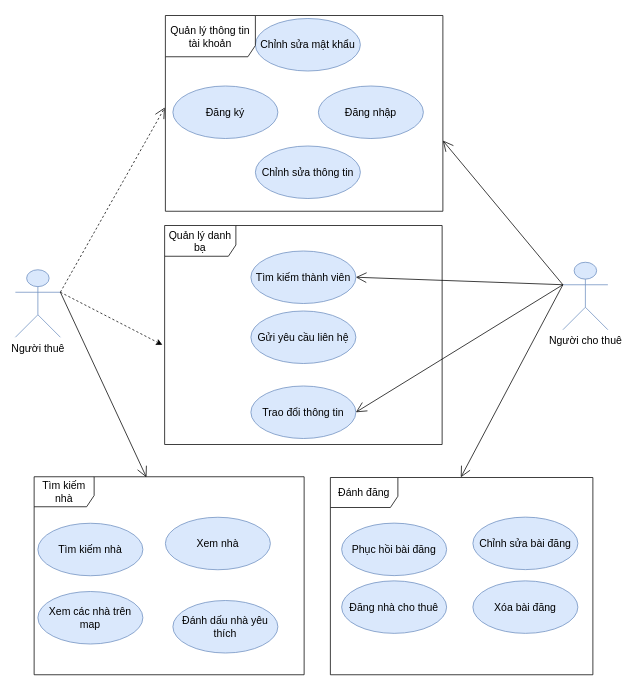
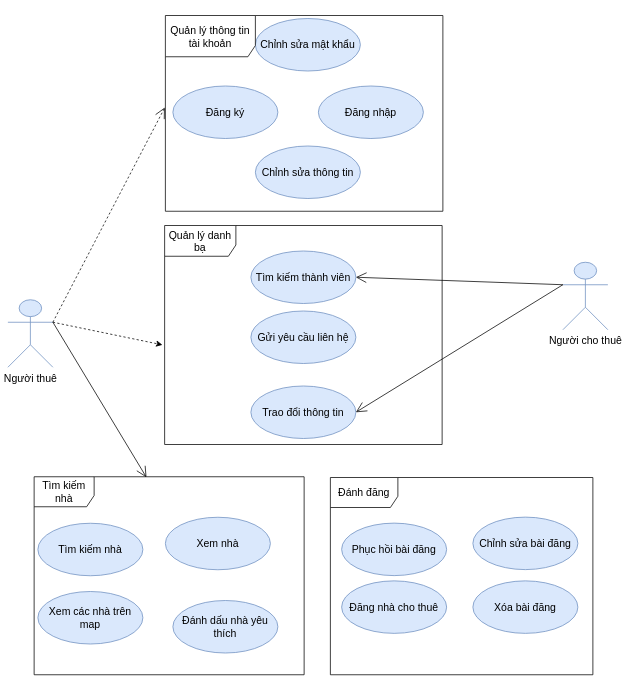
edge "Người cho thuê" -> "Quản lý thông tin tài khoản": removed
node "Người thuê": moved (38, 303) -> (30, 333)
edge "Người cho thuê" -> "Đánh đăng": removed
